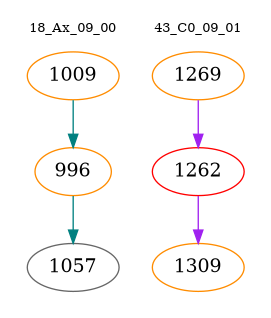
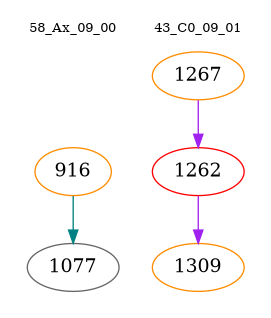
cluster "18_Ax_09_00": label "18_Ax_09_00" -> "58_Ax_09_00"
node "1009": removed
node "1269": label "1269" -> "1267"
node "996": label "996" -> "916"
node "1057": label "1057" -> "1077"
